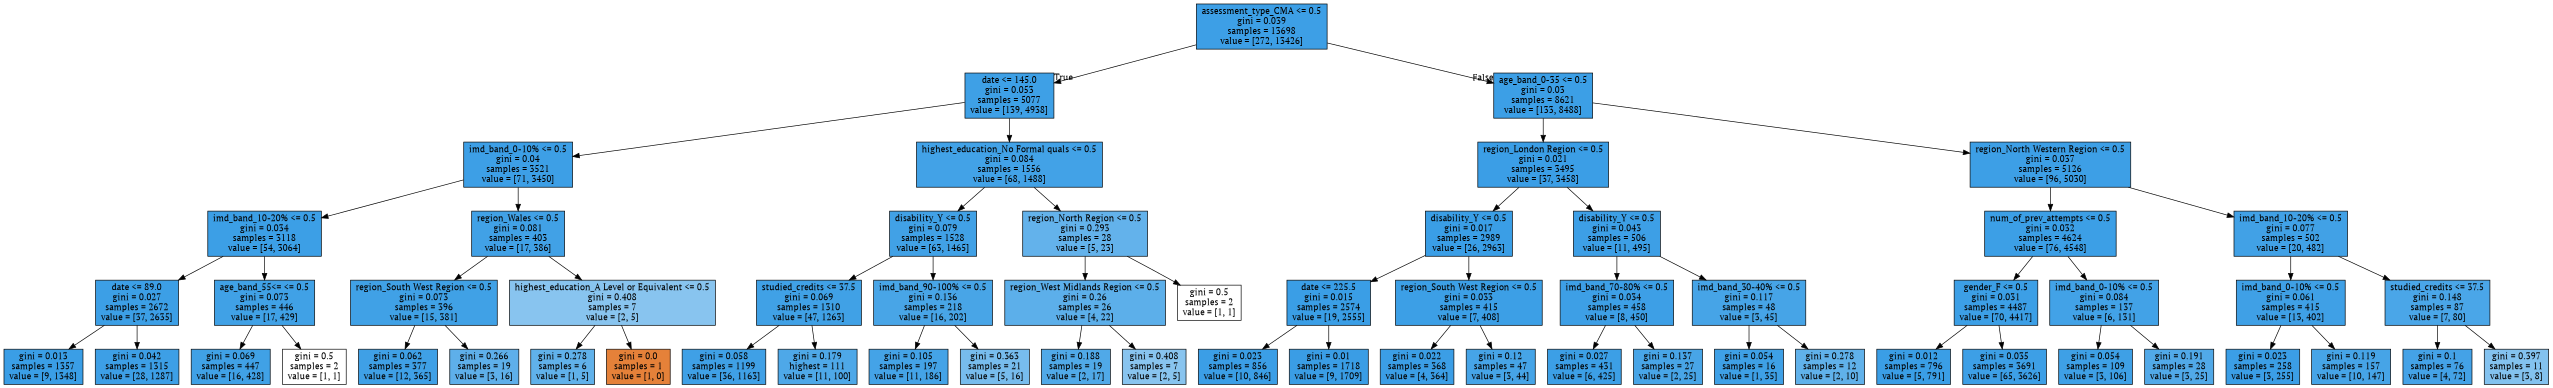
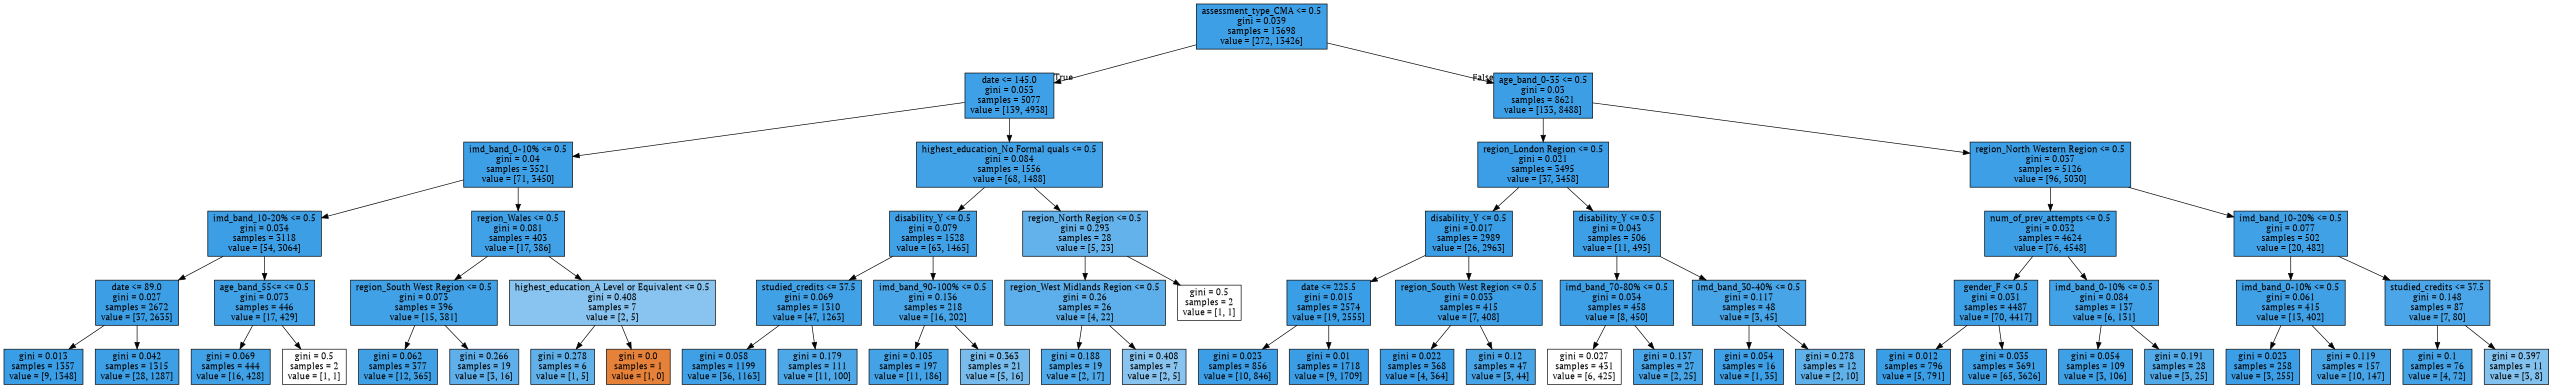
node "gini = 0.069 samples = 447 value = [16, 428]": label "gini = 0.069 samples = 447 value = [16, 428]" -> "gini = 0.069 samples = 444 value = [16, 428]"
node "gini = 0.179 highest = 111 value = [11, 100]": label "gini = 0.179 highest = 111 value = [11, 100]" -> "gini = 0.179 samples = 111 value = [11, 100]"
node "gini = 0.027 samples = 431 value = [6, 425]": fillcolor #399de5fb -> #e5813900
